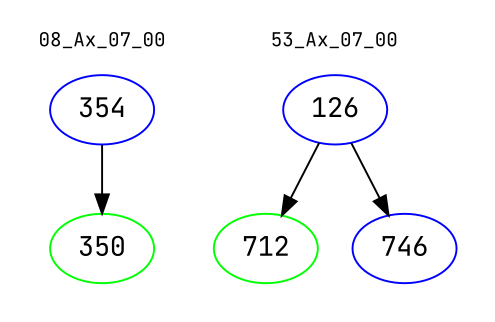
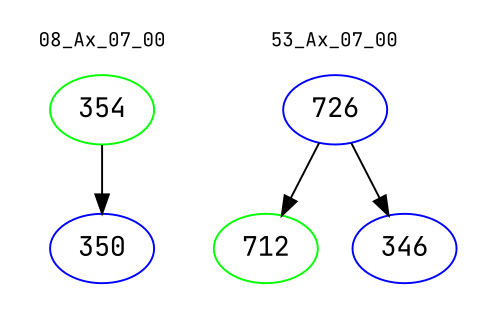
node "354": color blue -> green
node "126": label "126" -> "726"
node "350": color green -> blue
node "746": label "746" -> "346"
